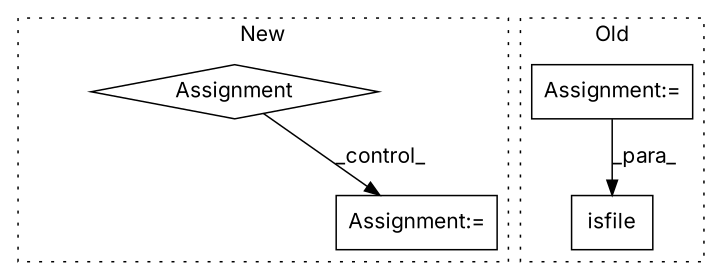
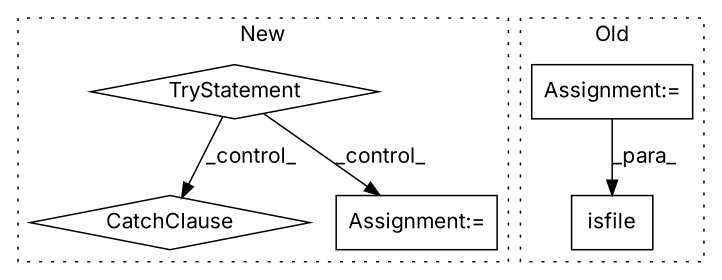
node "Assignment": label "Assignment" -> "TryStatement"
node "CatchClause": added
